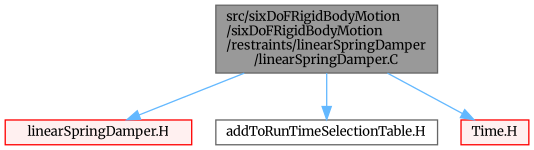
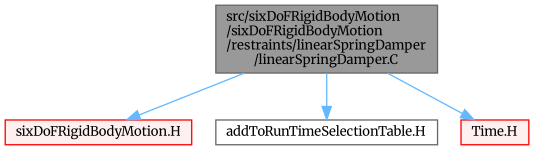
node "linearSpringDamper.H": label "linearSpringDamper.H" -> "sixDoFRigidBodyMotion.H"
